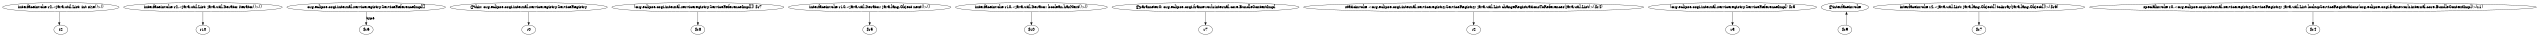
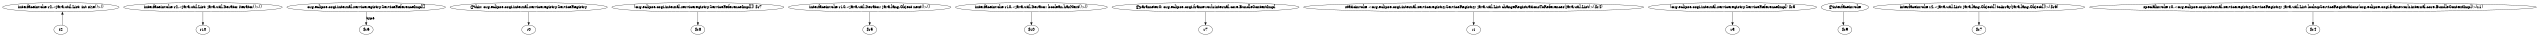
edge "interfaceinvoke r2.<java.util.List: int size()>()" -> "i2": reversed
edge "$r9" -> "@interfaceinvoke": reversed
node "r2": label "r2" -> "r1"
